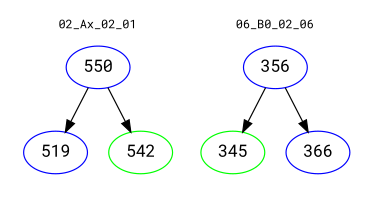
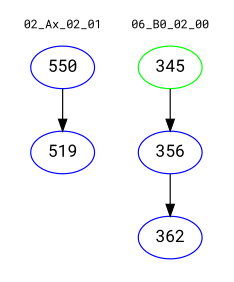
cluster "06_B0_02_06": label "06_B0_02_06" -> "06_B0_02_00"
edge "356" -> "345": reversed
node "542": removed
node "366": label "366" -> "362"
